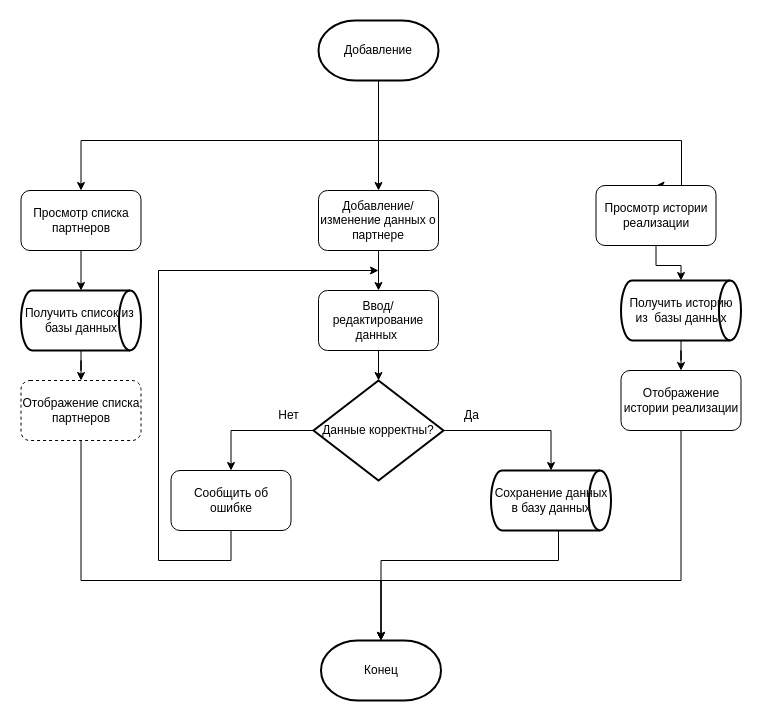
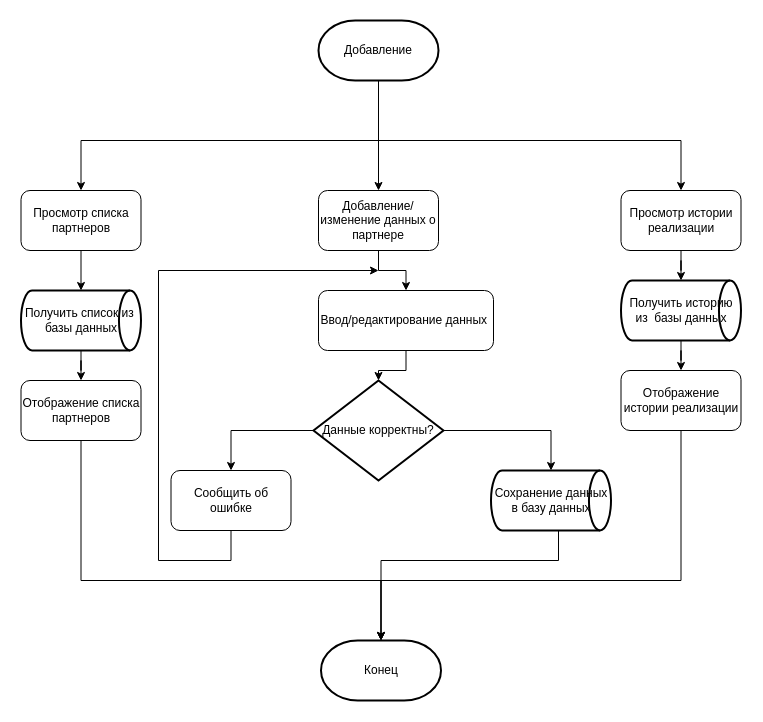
node "Просмотр истории реализации": moved (656, 216) -> (681, 221)
node "Ввод/редактирование данных": size 120x60 -> 175x60
node "Отображение списка партнеров": style dashed -> solid
node "Нет": removed
node "Да": removed
